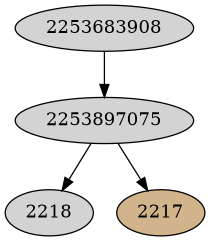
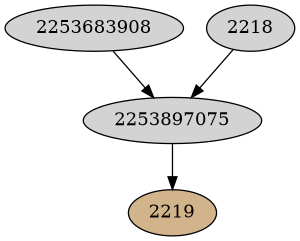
edge "2253897075" -> "2218": reversed
node "2217": label "2217" -> "2219"
